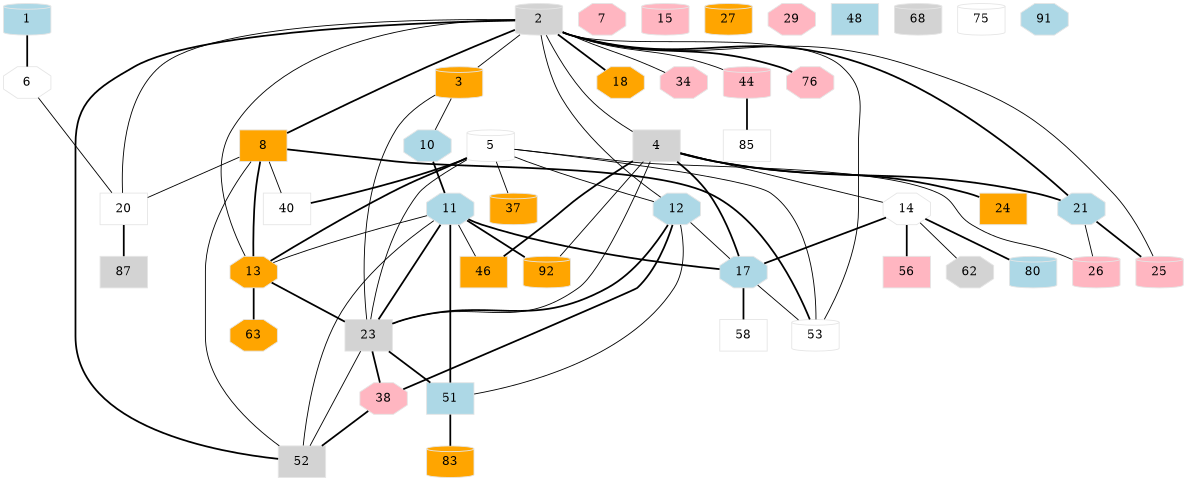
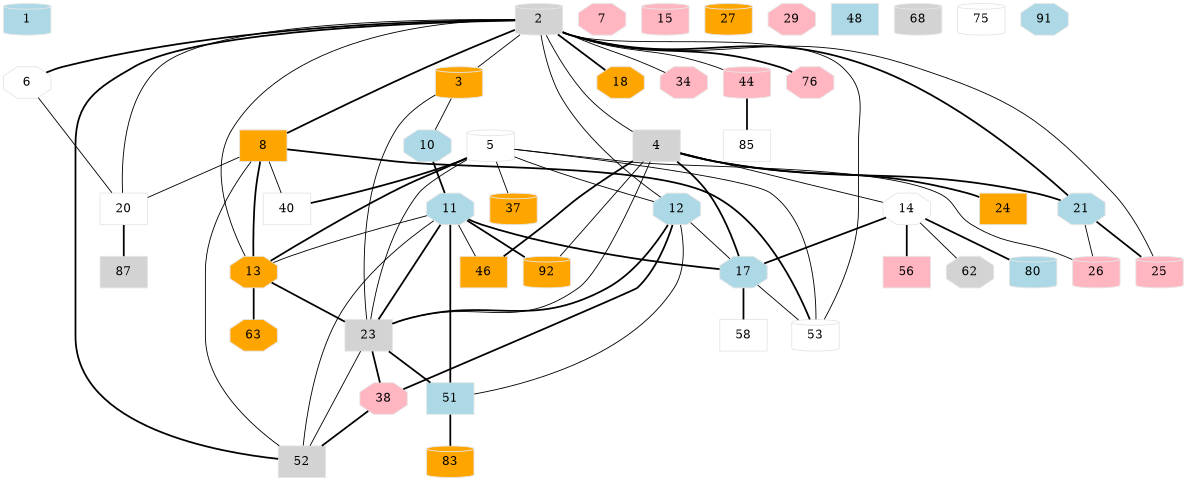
edge "1" -- "6": now "2" -- "6"
